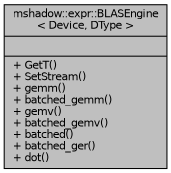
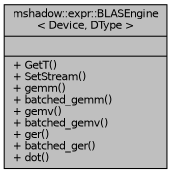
node "mshadow::expr::BLASEngine": text "+ batched()" -> "+ ger()"
